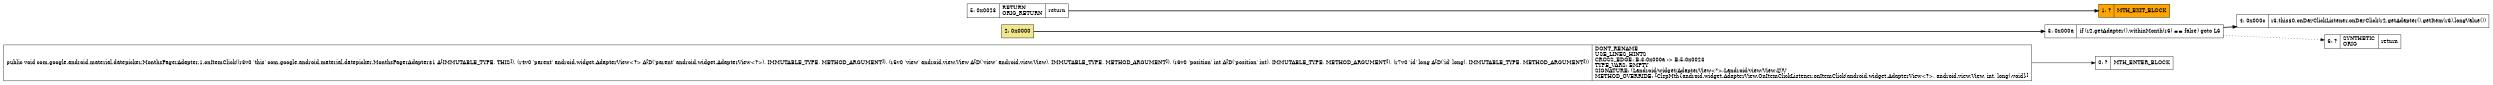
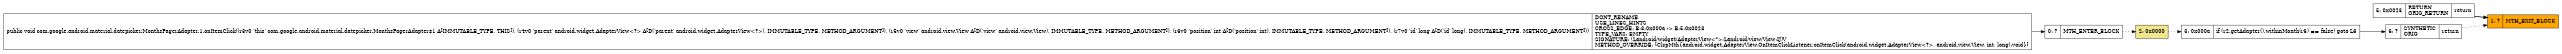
node "4: 0x000c": removed
edge "6: ?" -> "1: ?": added
edge "2: 0x0000" -> "3: 0x000a": style bold -> dotted
edge "0: ?" -> "2: 0x0000": added
edge "3: 0x000a" -> "6: ?": style dotted -> solid
